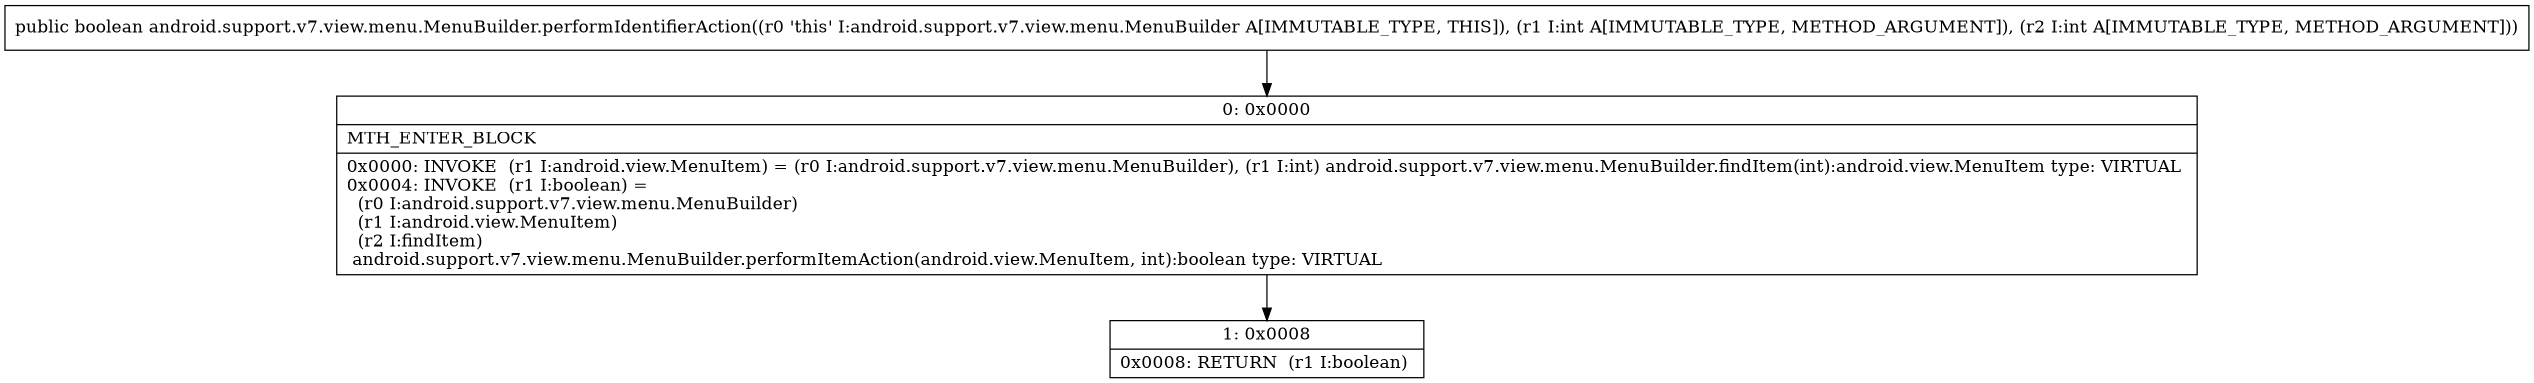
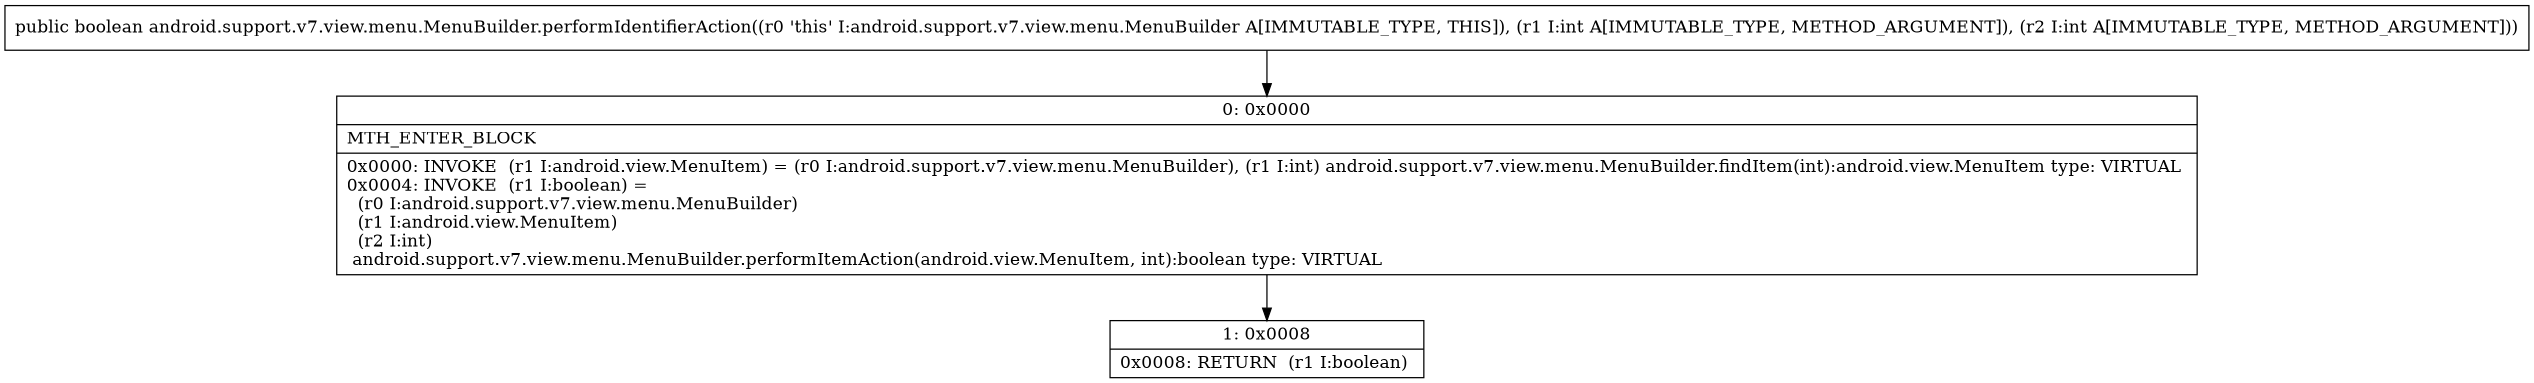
node "0: 0x0000": text "(r2 I:findItem)" -> "(r2 I:int)"
